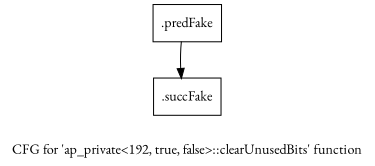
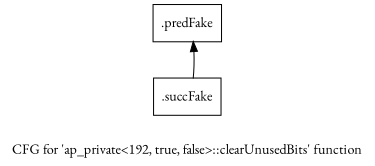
edge ".predFake" -> ".succFake": reversed
